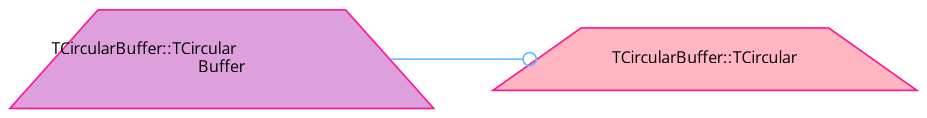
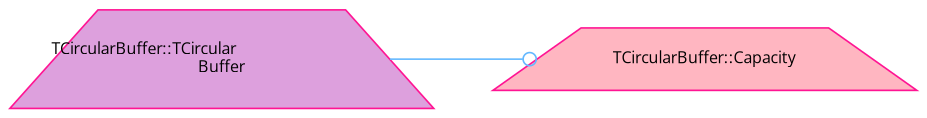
node "TCircularBuffer::TCircular": label "TCircularBuffer::TCircular" -> "TCircularBuffer::Capacity"
